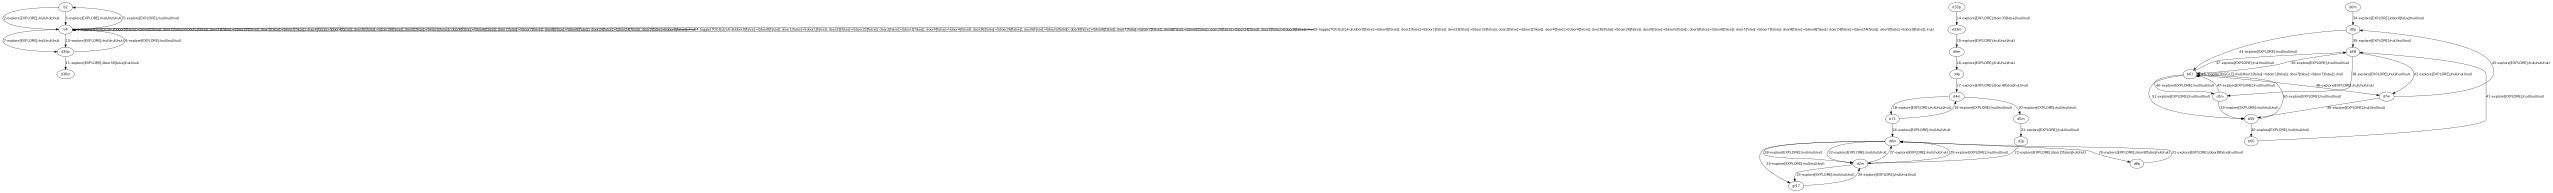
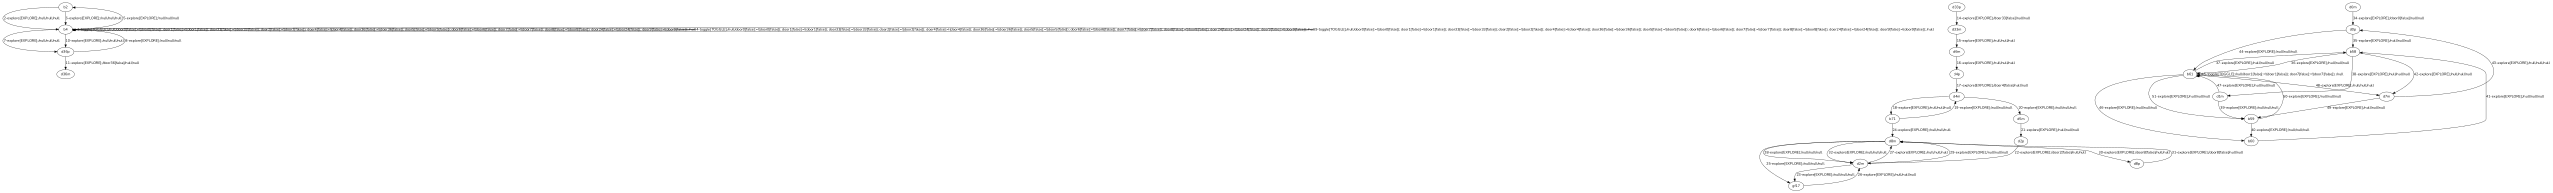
edge "b61" -> "d1m": now "b61" -> "b60"
